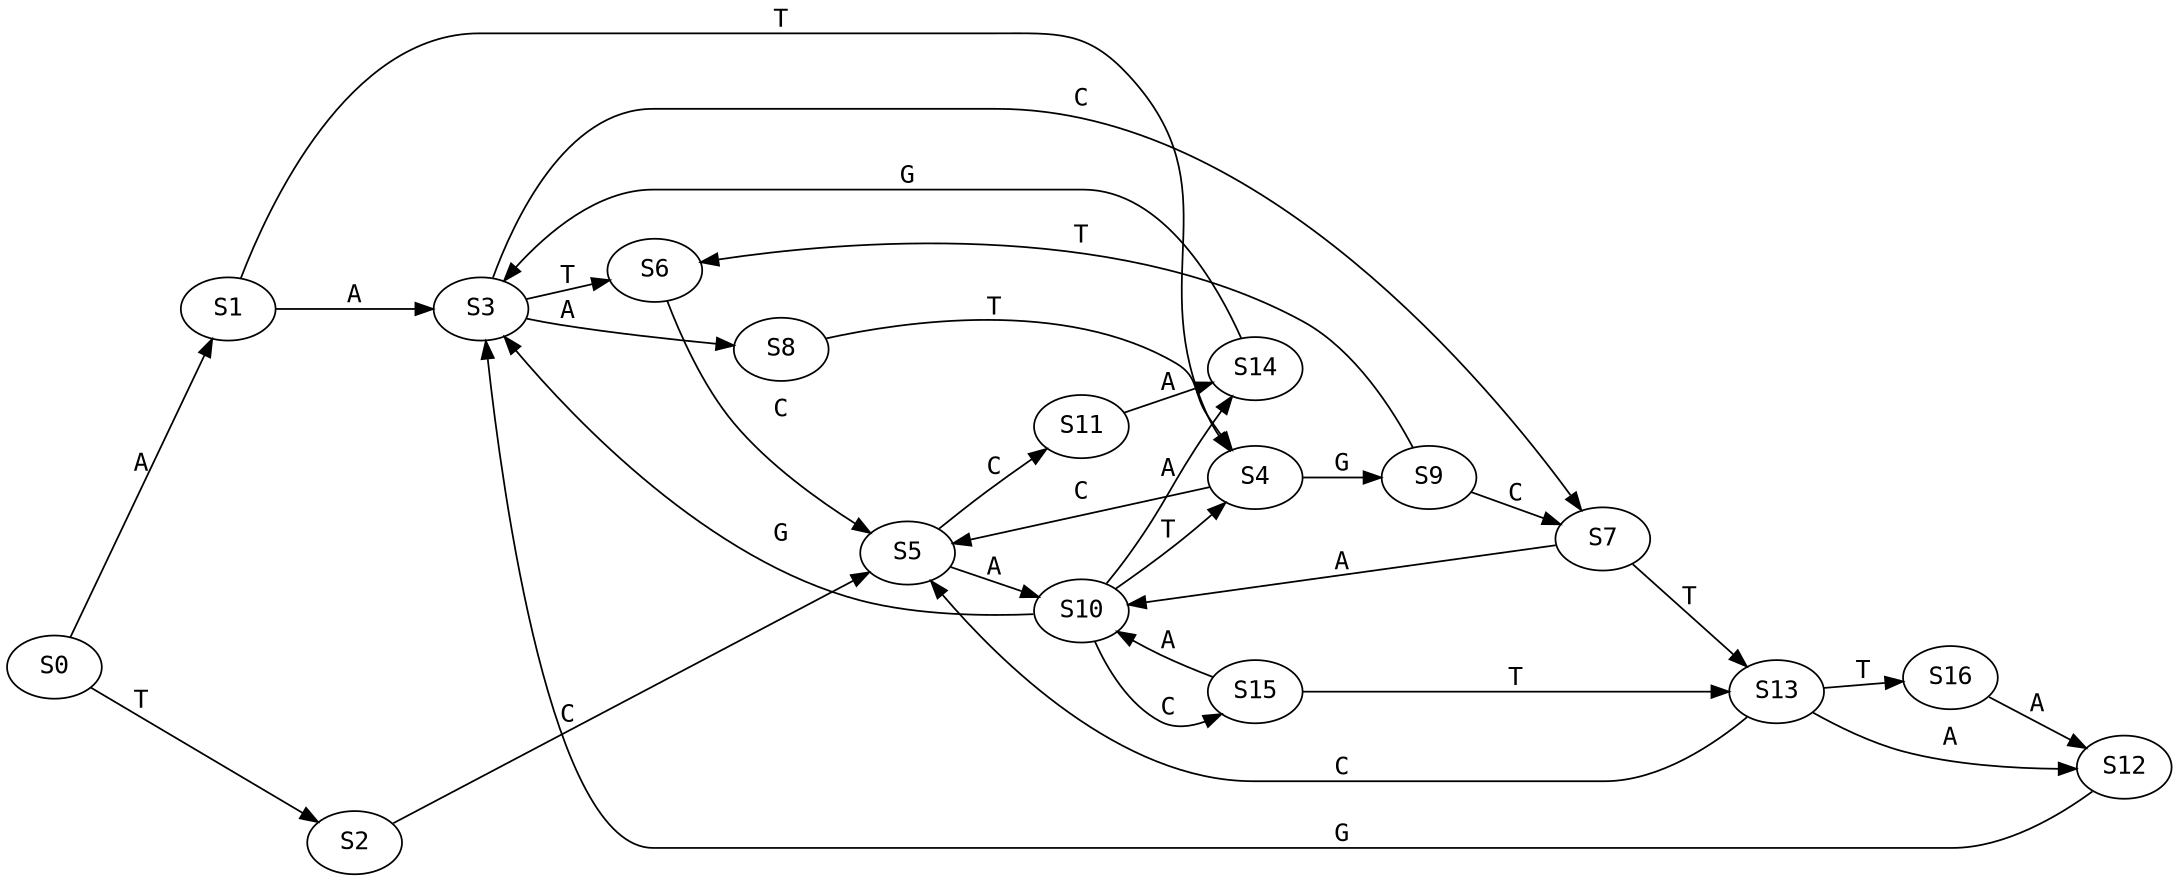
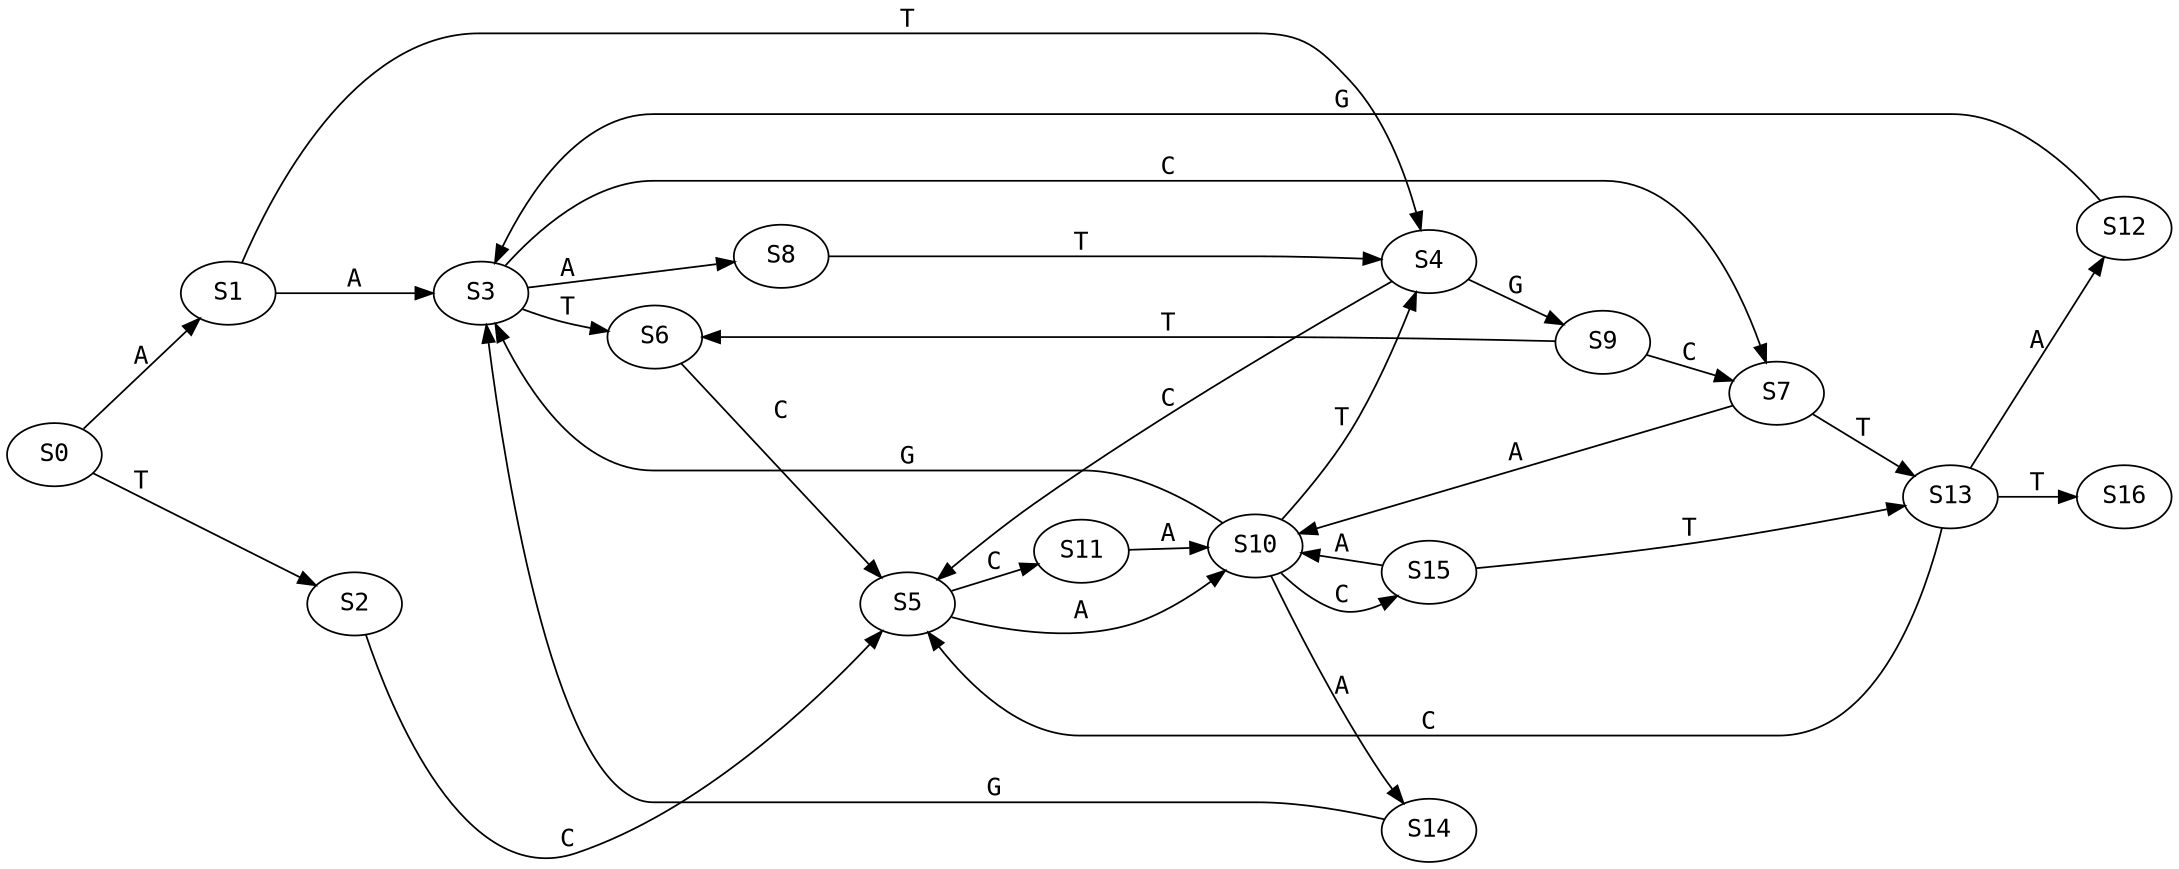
edge "S11" -> "S14": now "S11" -> "S10"
edge "S16" -> "S12": removed, label "A"
